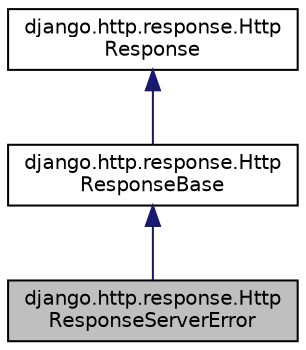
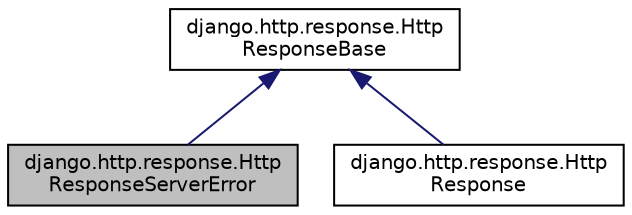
edge "django.http.response.Http ResponseBase" -> "django.http.response.Http Response": reversed
